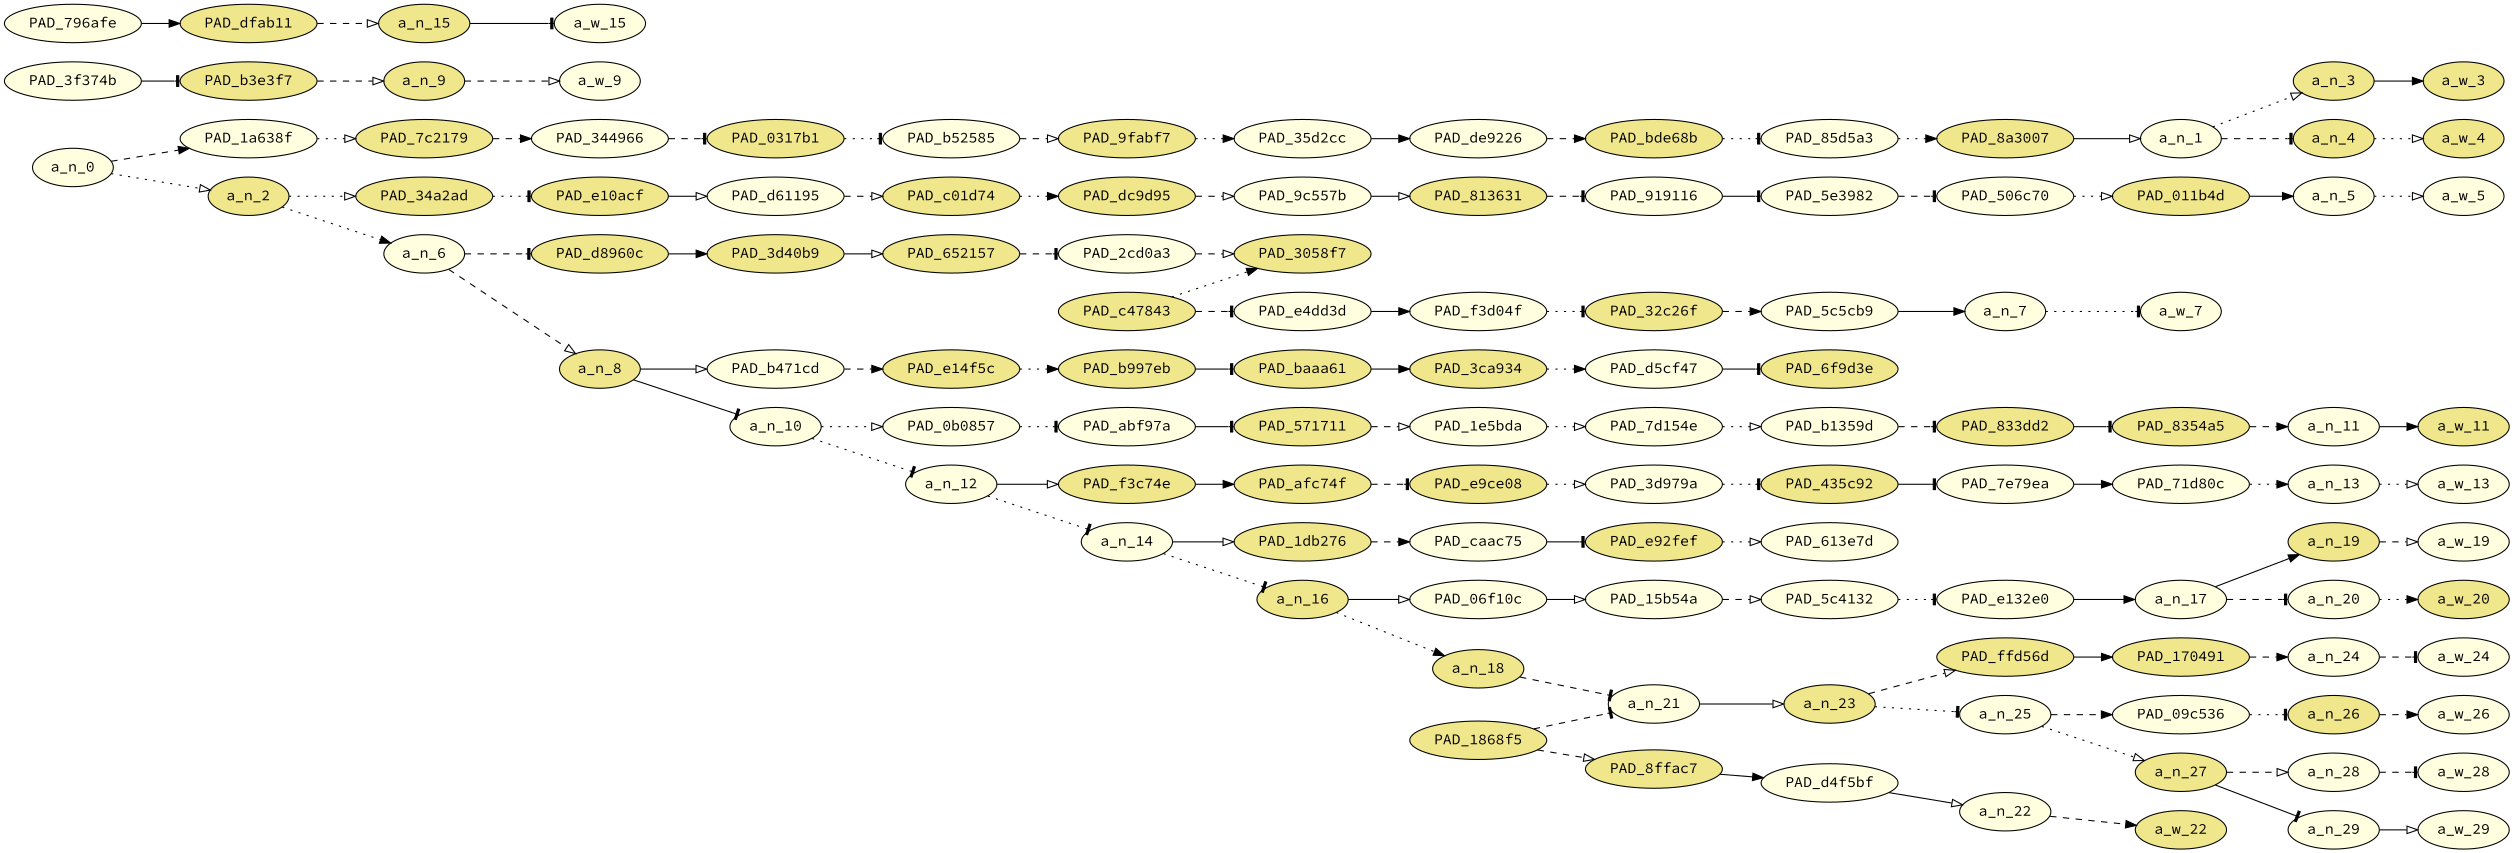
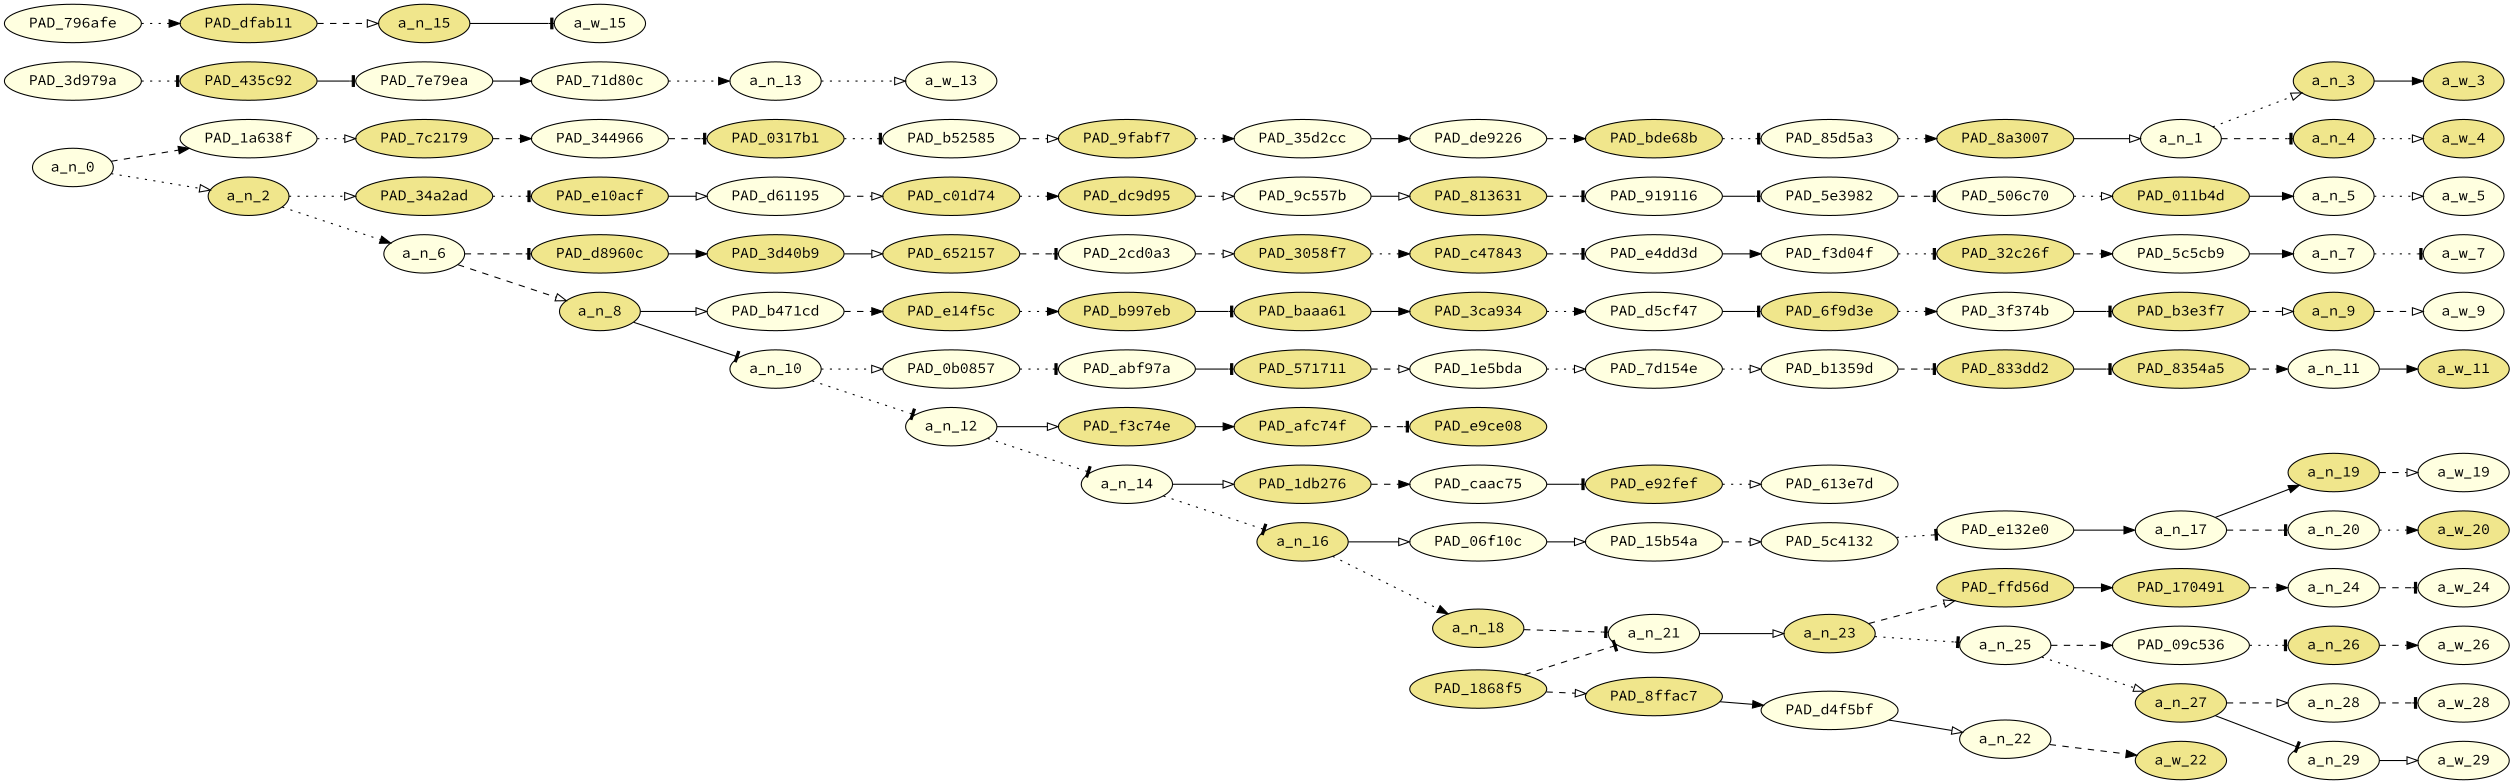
edge "PAD_796afe" -> "PAD_dfab11": style solid -> dotted
edge "PAD_c47843" -> "PAD_3058f7": reversed
edge "PAD_6f9d3e" -> "PAD_3f374b": added
edge "PAD_e9ce08" -> "PAD_3d979a": removed
